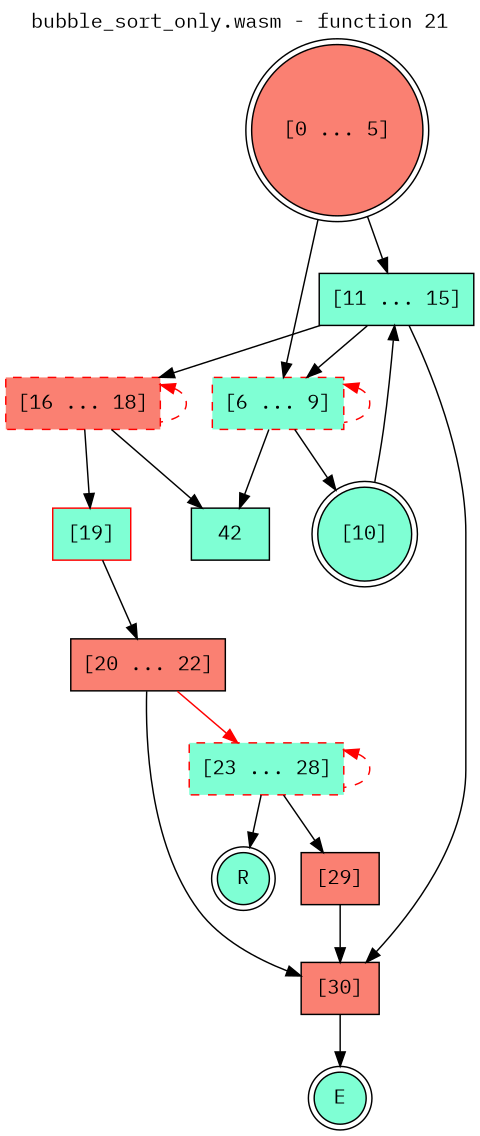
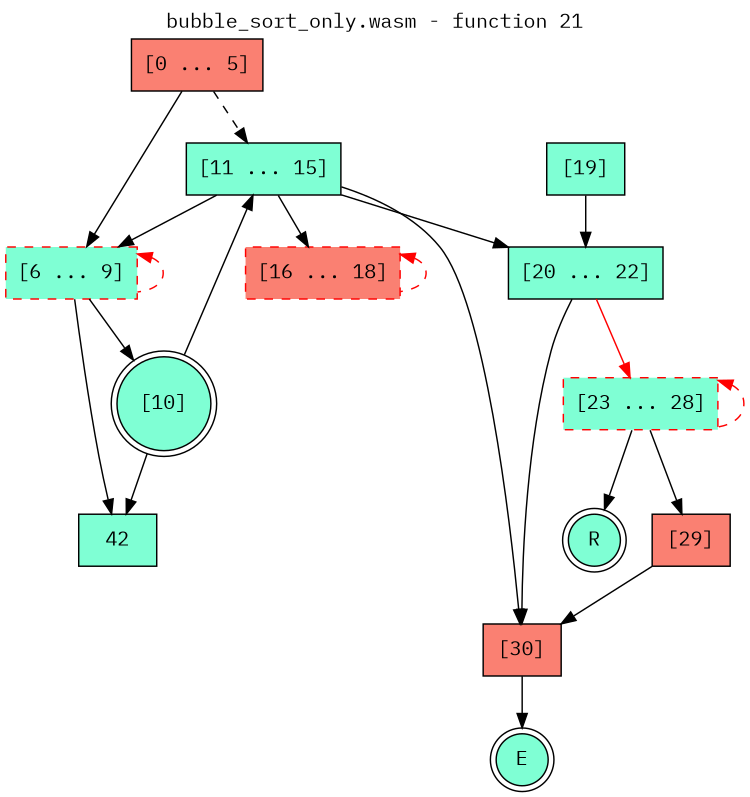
node "[0 ... 5]": shape doublecircle -> box
edge "[11 ... 15]" -> "[20 ... 22]": added
edge "[0 ... 5]" -> "[11 ... 15]": style solid -> dashed
edge "[16 ... 18]" -> "[19]": removed
edge "[16 ... 18]" -> "42": now "[10]" -> "42"
node "[19]": color red -> black
node "[20 ... 22]": fillcolor salmon -> aquamarine
